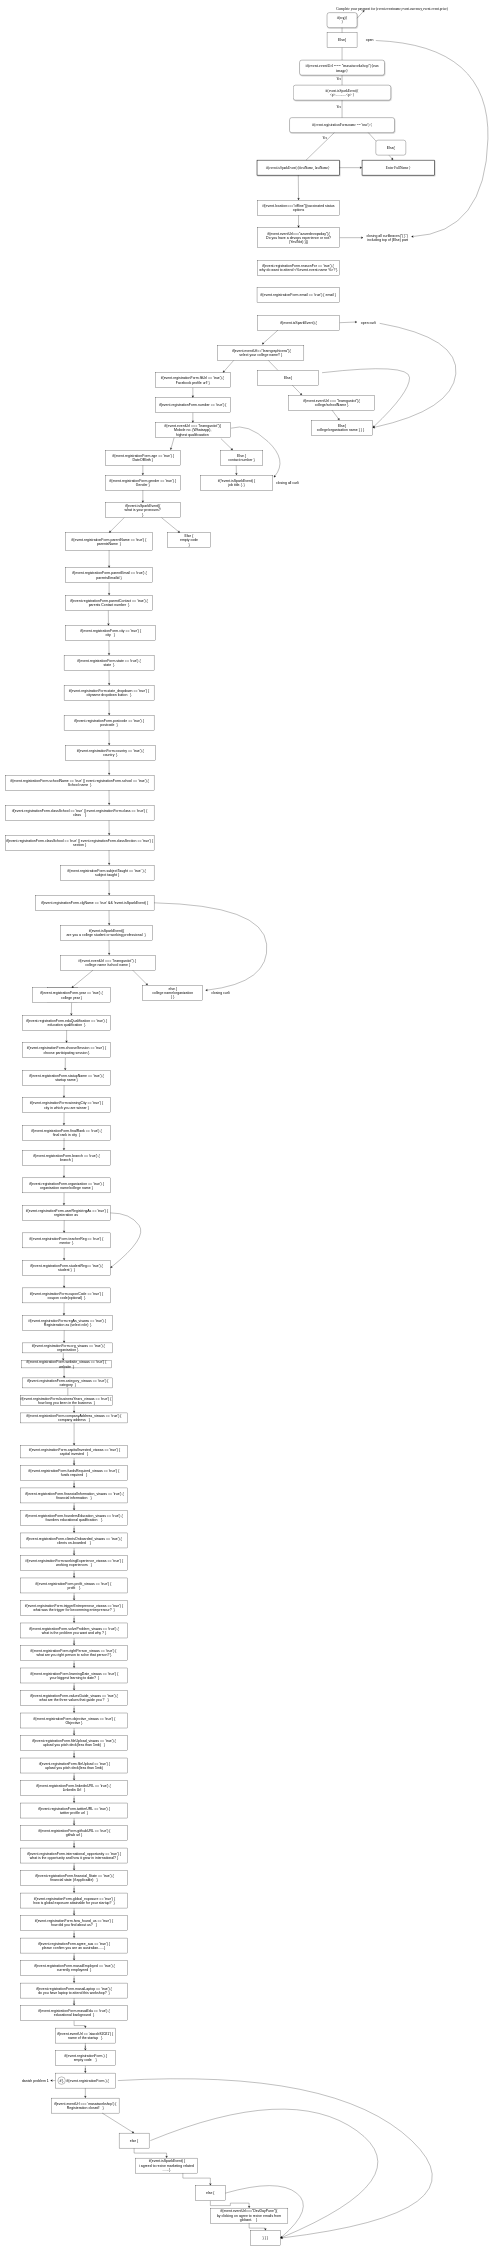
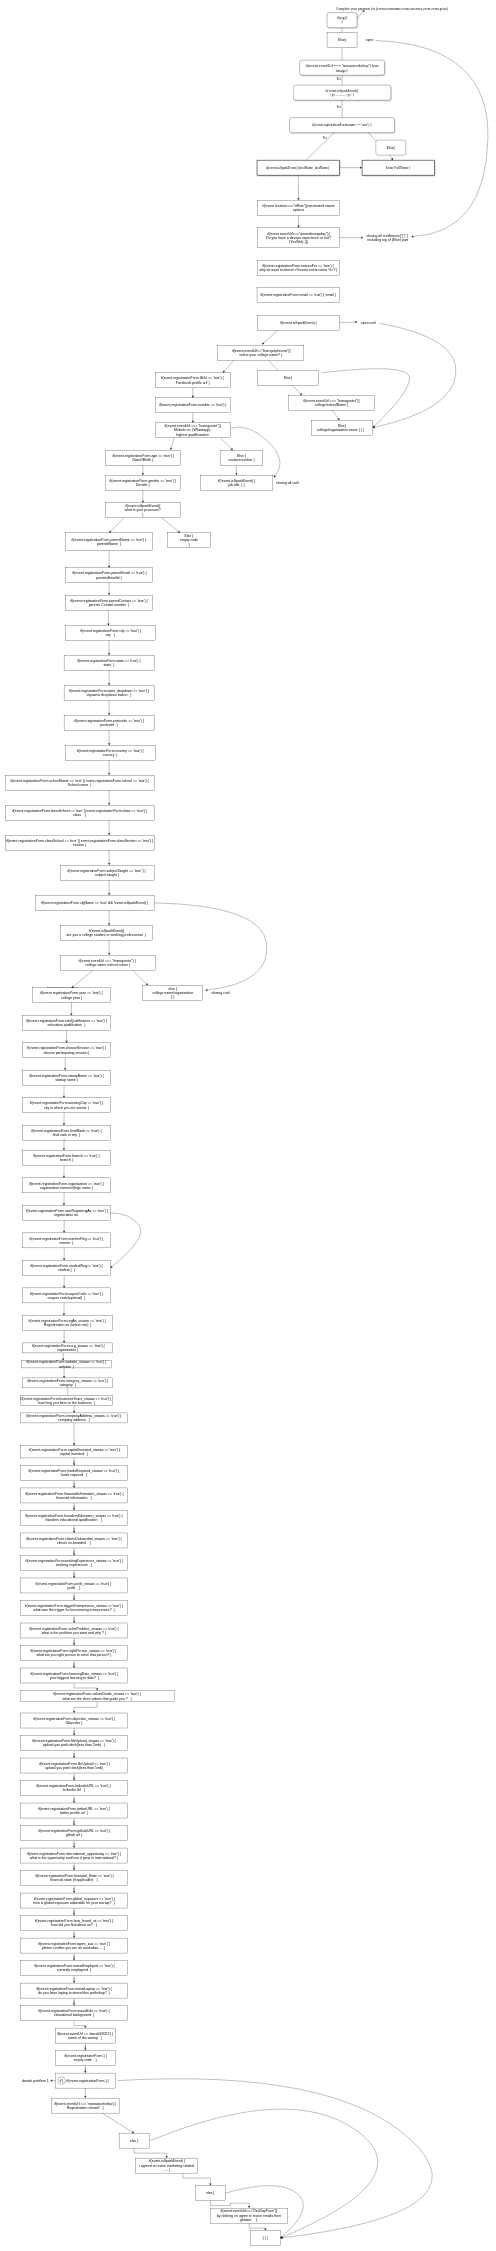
node "if(event.registrationForm.valuesGuide_viswas == 'true') { what are the three values that guide you ? }": size 108x15 -> 154x11
